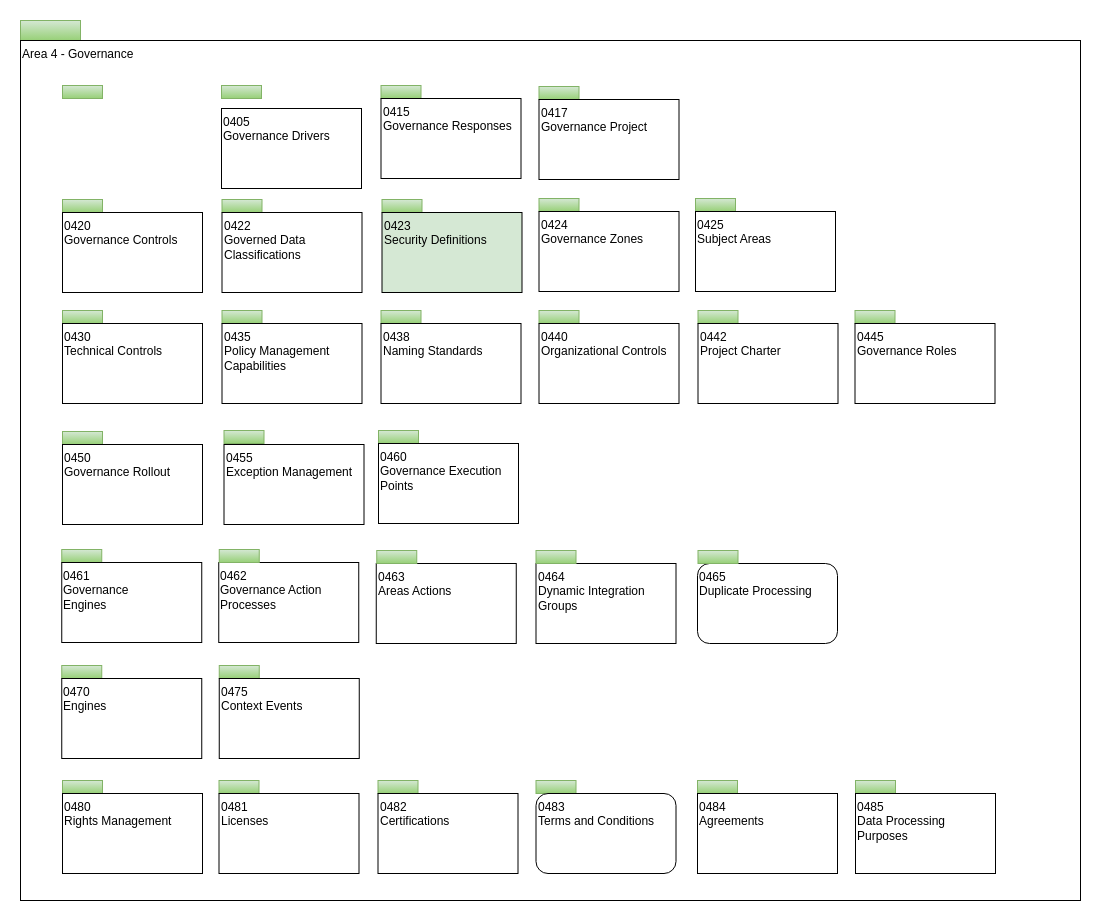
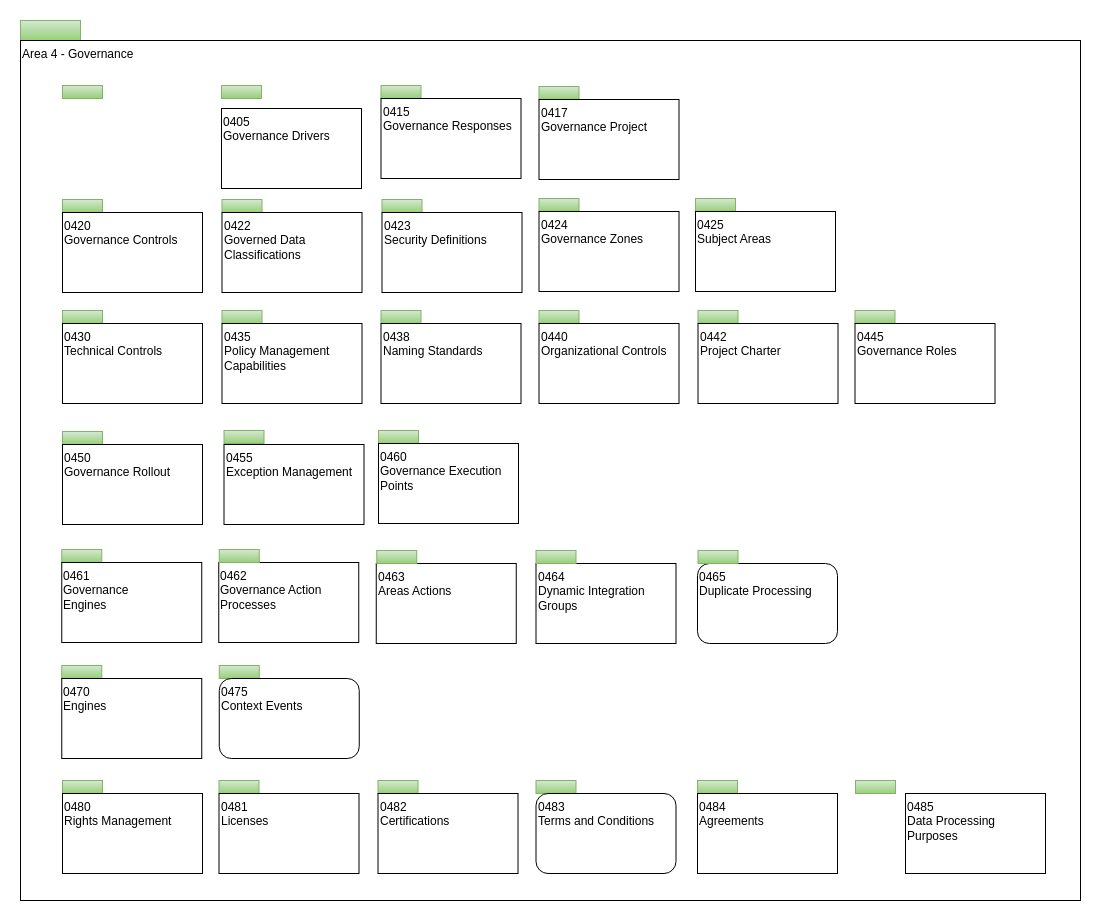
node "0423 Security Definitions": fillcolor #d5e8d4 -> #ffffff
node "0475 Context Events": shape rectangle -> rounded rectangle
node "0485 Data Processing Purposes": moved (926, 834) -> (976, 834)
